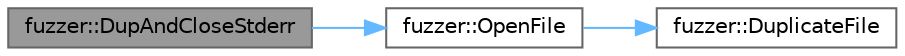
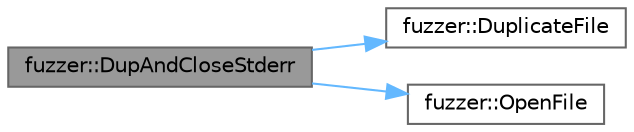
edge "fuzzer::OpenFile" -> "fuzzer::DuplicateFile": now "fuzzer::DupAndCloseStderr" -> "fuzzer::DuplicateFile"
